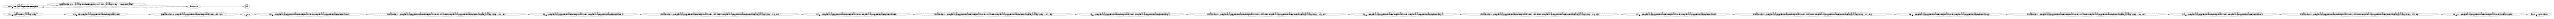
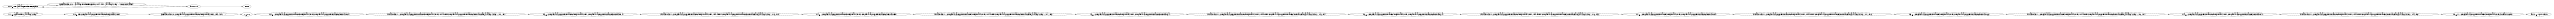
node "java": label "java" -> "return"
